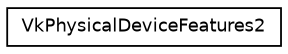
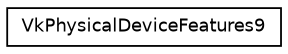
node "VkPhysicalDeviceFeatures2": label "VkPhysicalDeviceFeatures2" -> "VkPhysicalDeviceFeatures9"
